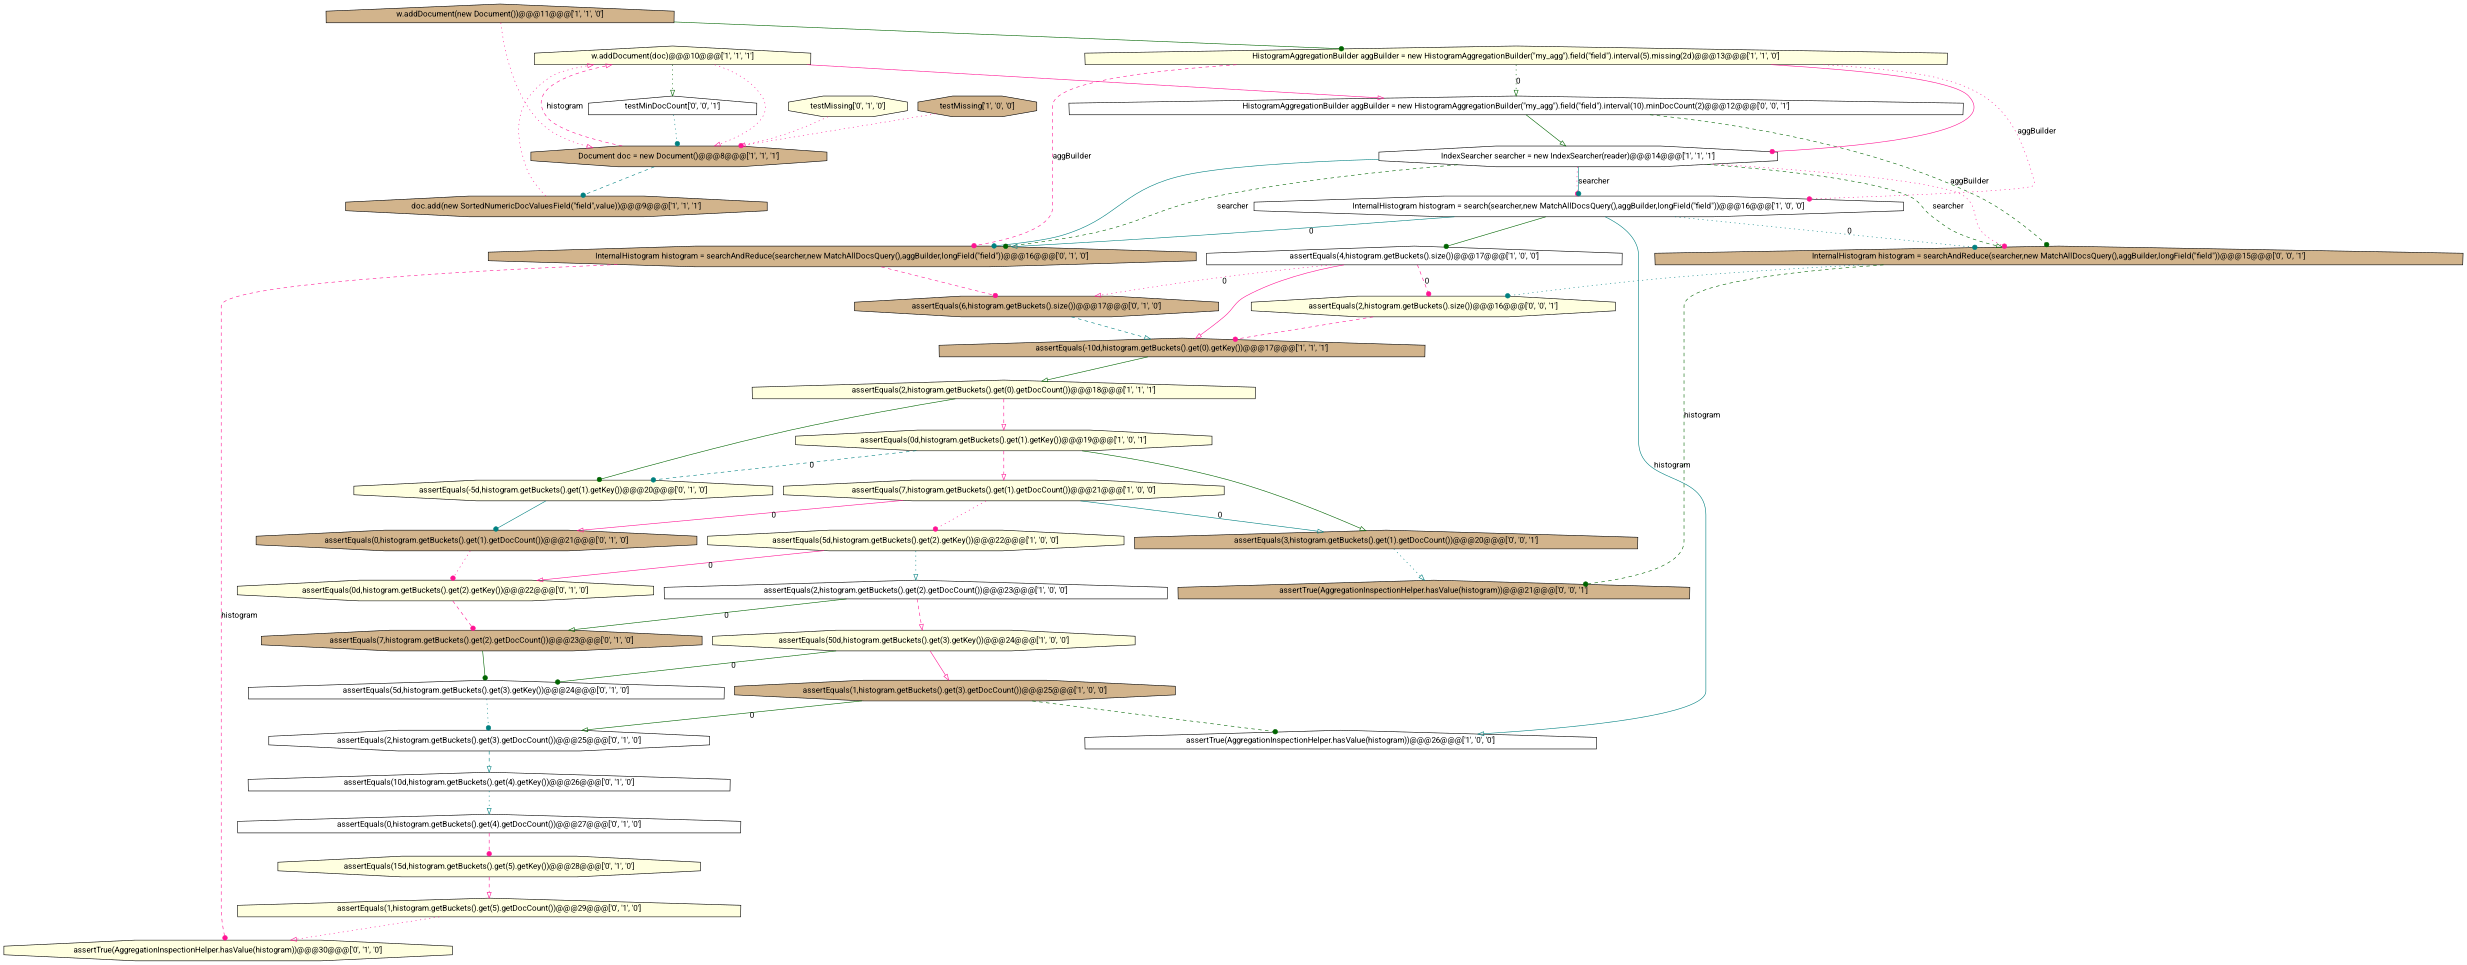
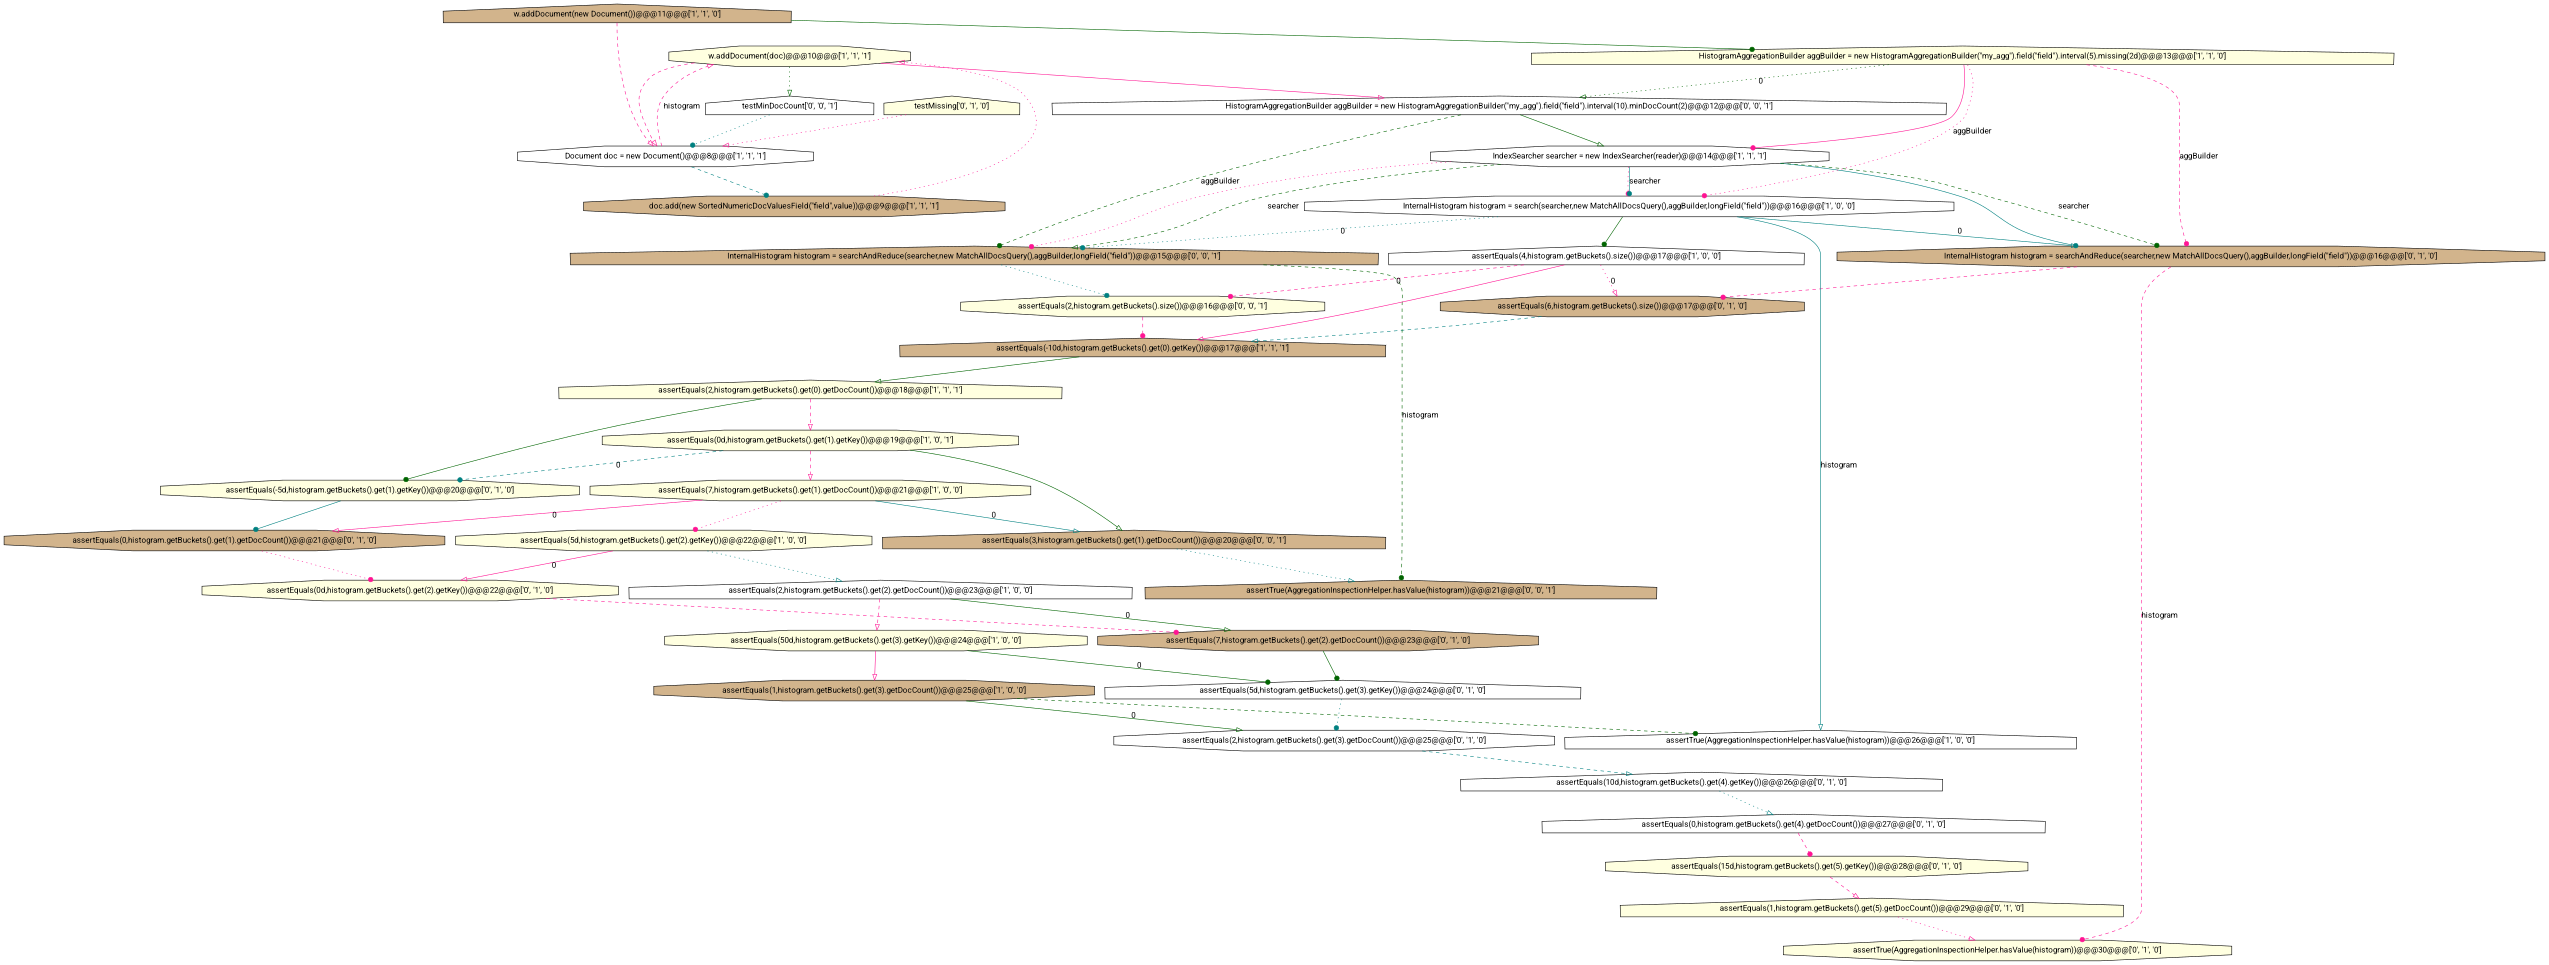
node "w.addDocument(doc)@@@10@@@['1', '1', '1']": shape house -> octagon
edge "w.addDocument(new Document())@@@11@@@['1', '1', '0']" -> "Document doc = new Document()@@@8@@@['1', '1', '1']": style dotted -> dashed
edge "w.addDocument(doc)@@@10@@@['1', '1', '1']" -> "Document doc = new Document()@@@8@@@['1', '1', '1']": style dotted -> dashed
node "testMissing['0', '1', '0']": shape octagon -> house
node "testMissing['1', '0', '0']": removed
node "Document doc = new Document()@@@8@@@['1', '1', '1']": fillcolor tan -> white
